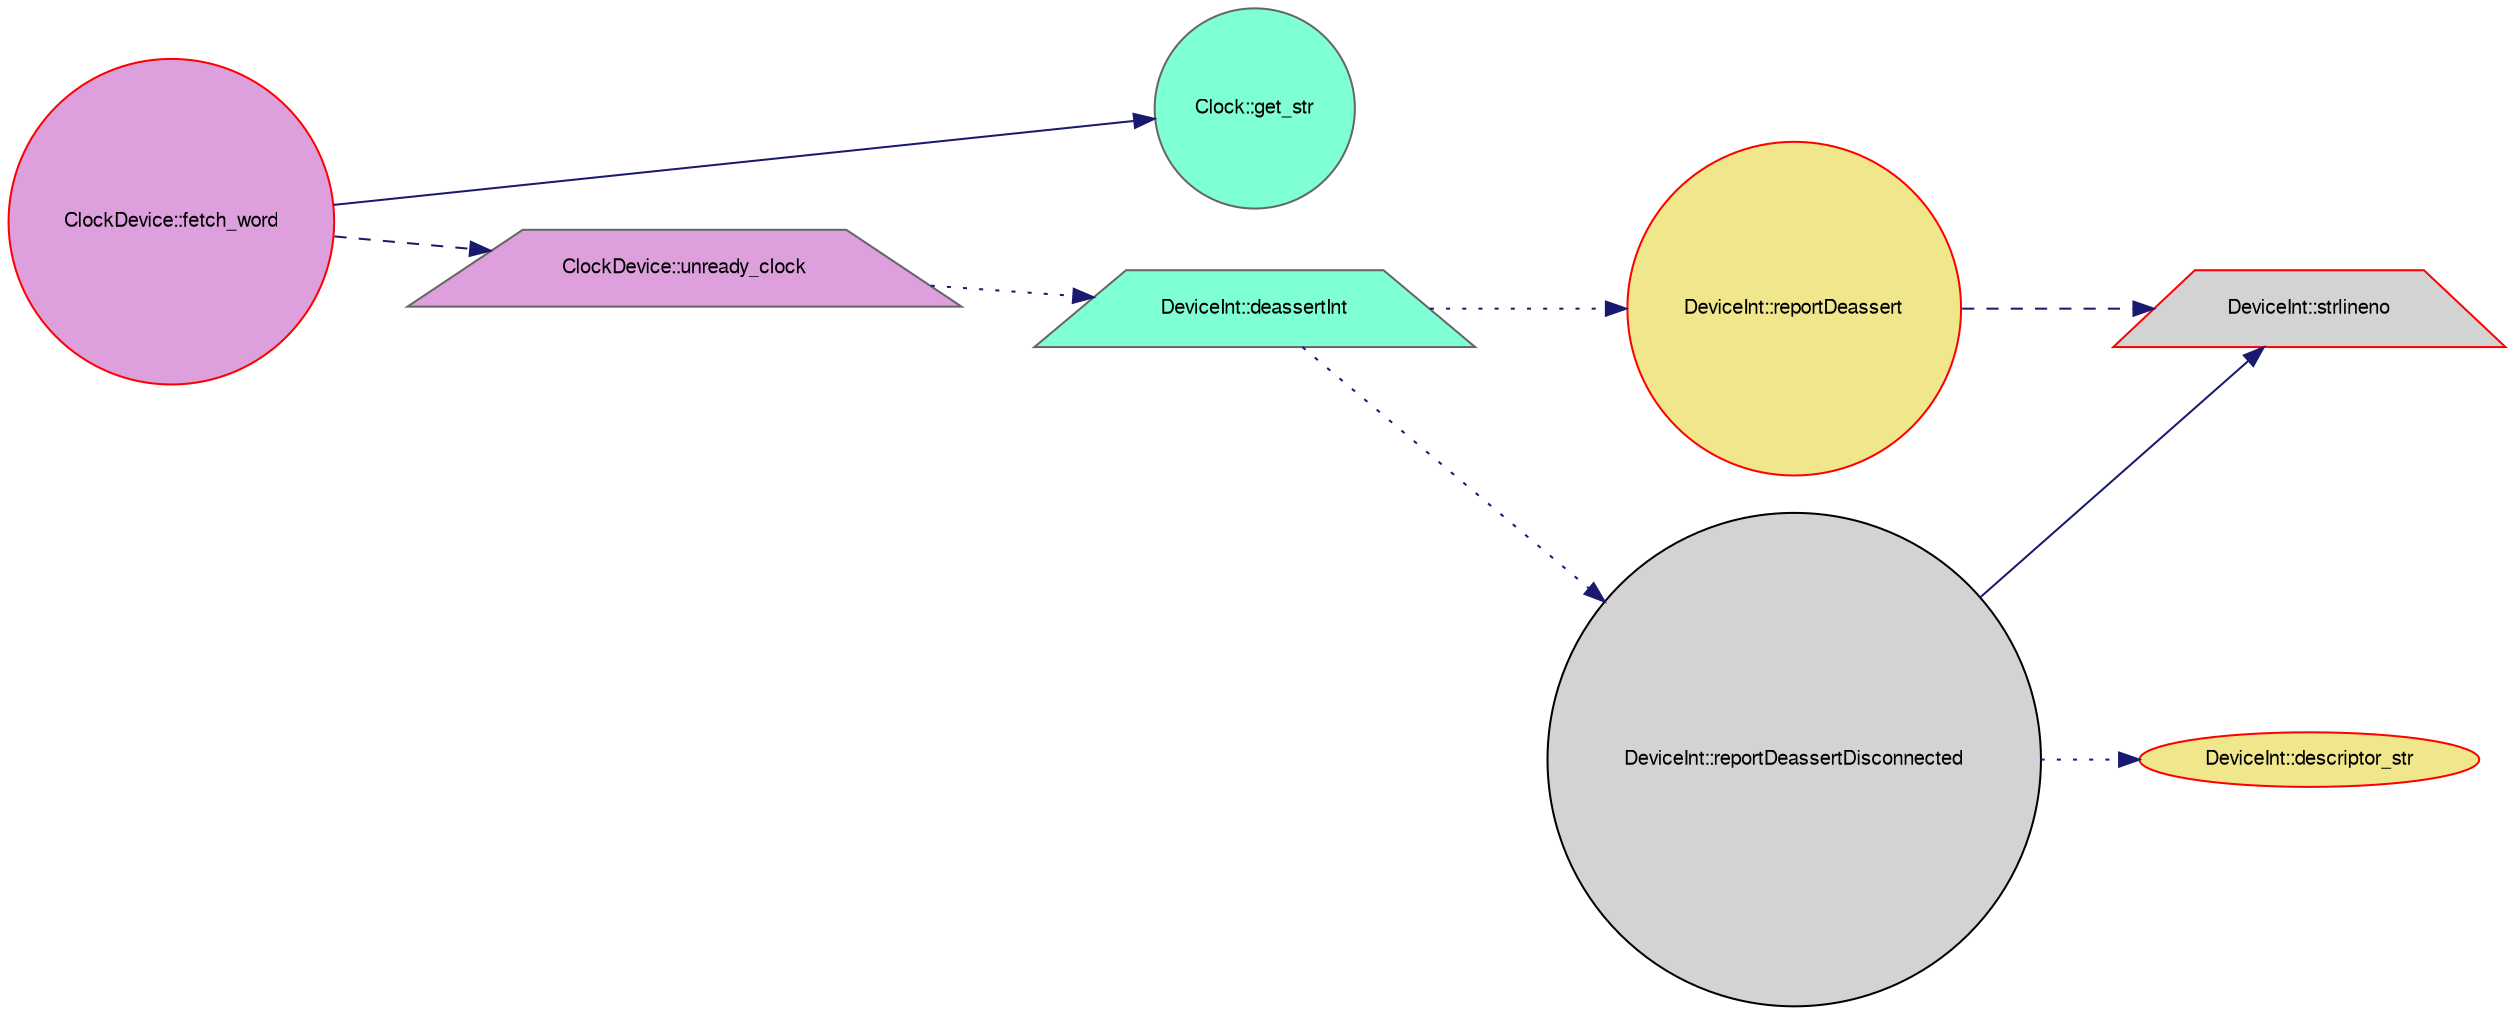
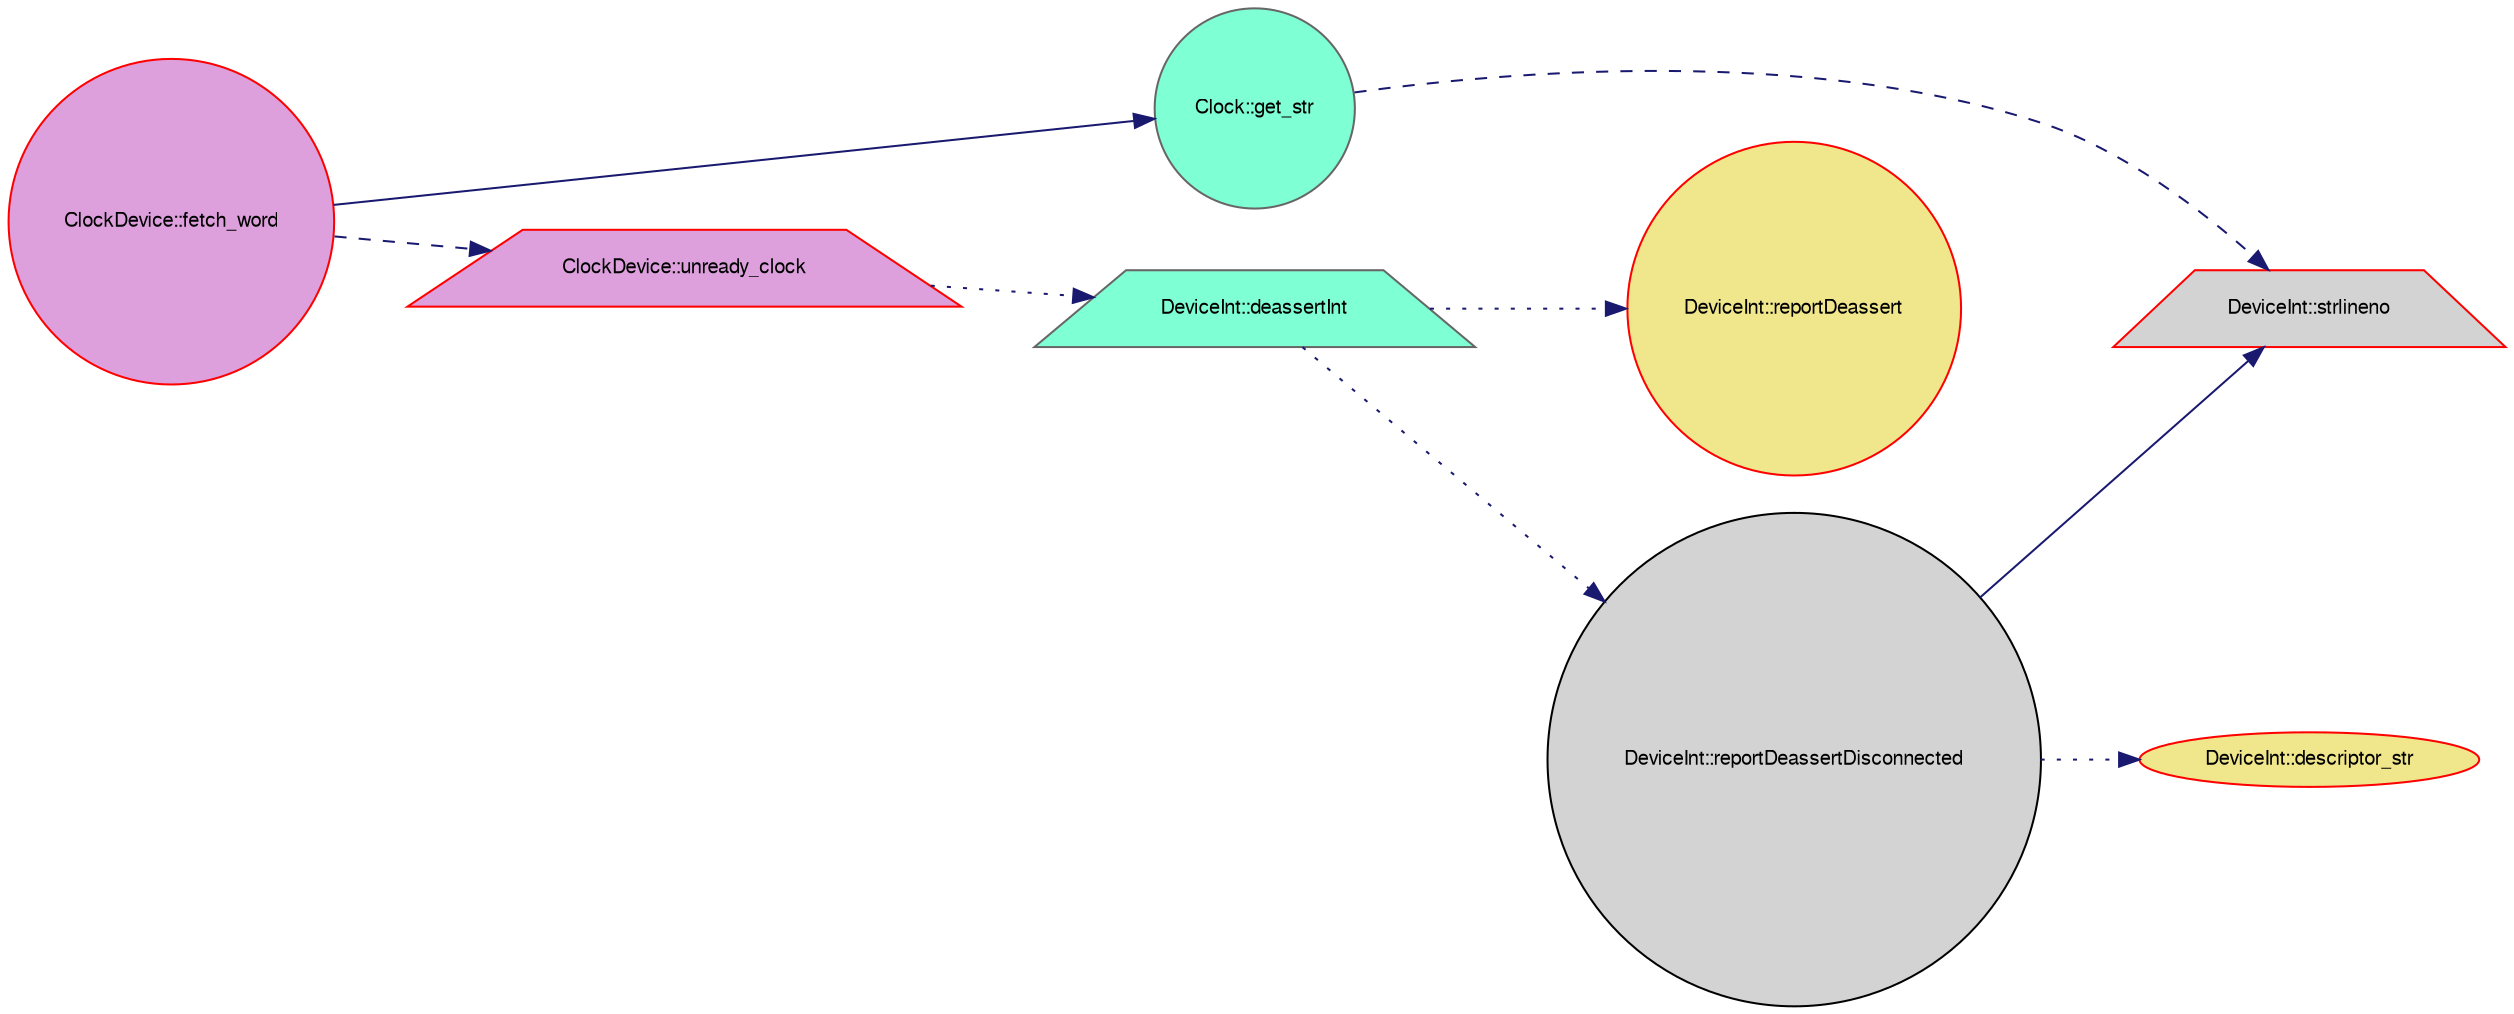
node "ClockDevice::unready_clock": color gray40 -> red
edge "DeviceInt::reportDeassert" -> "DeviceInt::strlineno": now "Clock::get_str" -> "DeviceInt::strlineno"
